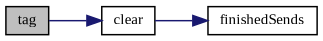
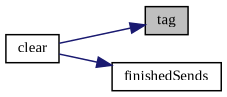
edge "tag" -> "clear": reversed
